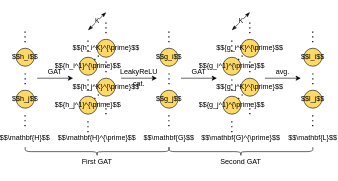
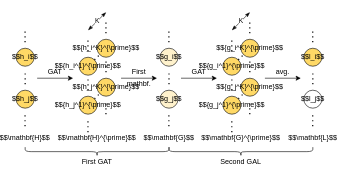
node "$$g_i$$": fillcolor #ffd966 -> #fff2cc
node "LeakyReLU": label "LeakyReLU" -> "First"
node "cat.": label "cat." -> "mathbf."
node "$$g_j$$": fillcolor #ffd966 -> #fff2cc
node "$$l_j$$": fillcolor #ffd966 -> #ffffff
node "Second GAT": label "Second GAT" -> "Second GAL"
